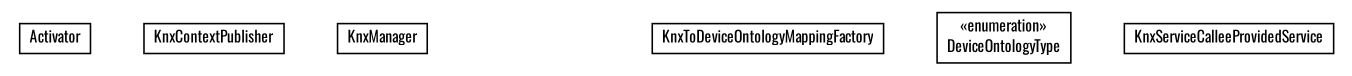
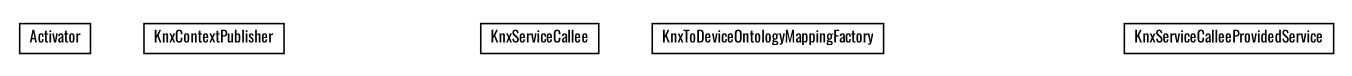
node "KnxManager": removed
node "KnxServiceCallee": added
node "DeviceOntologyType": removed
